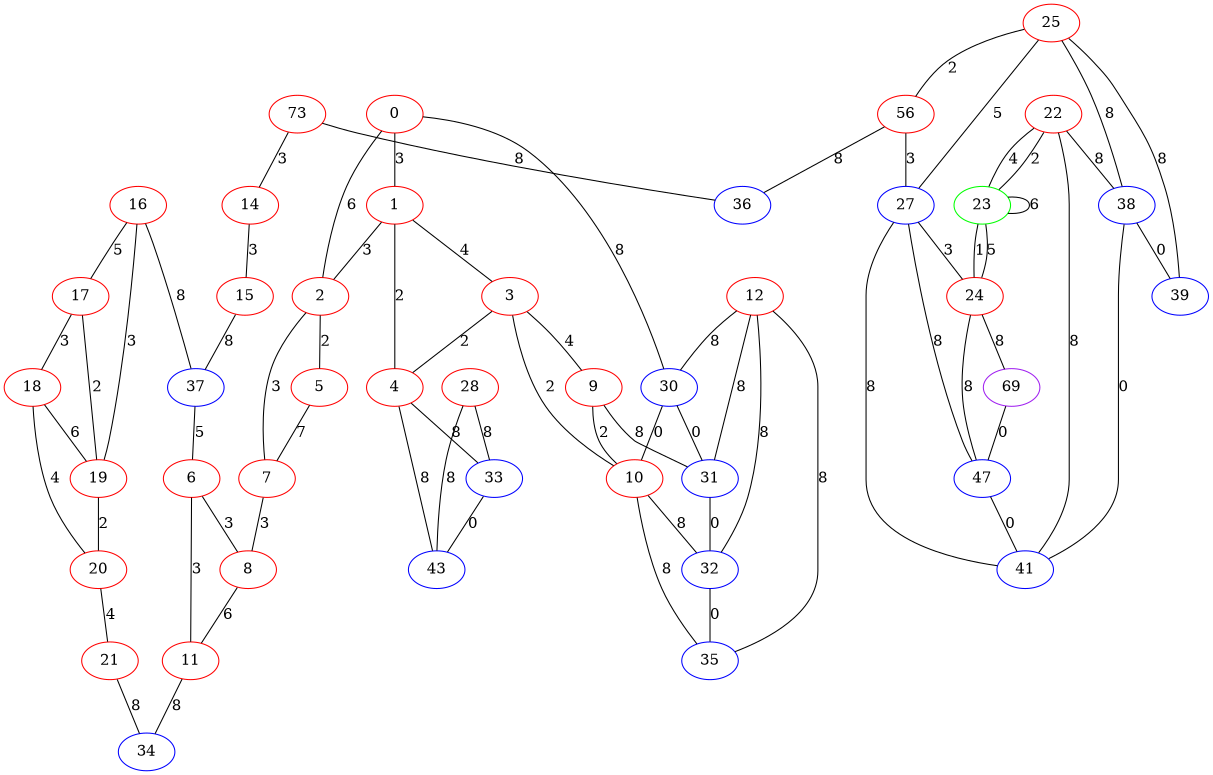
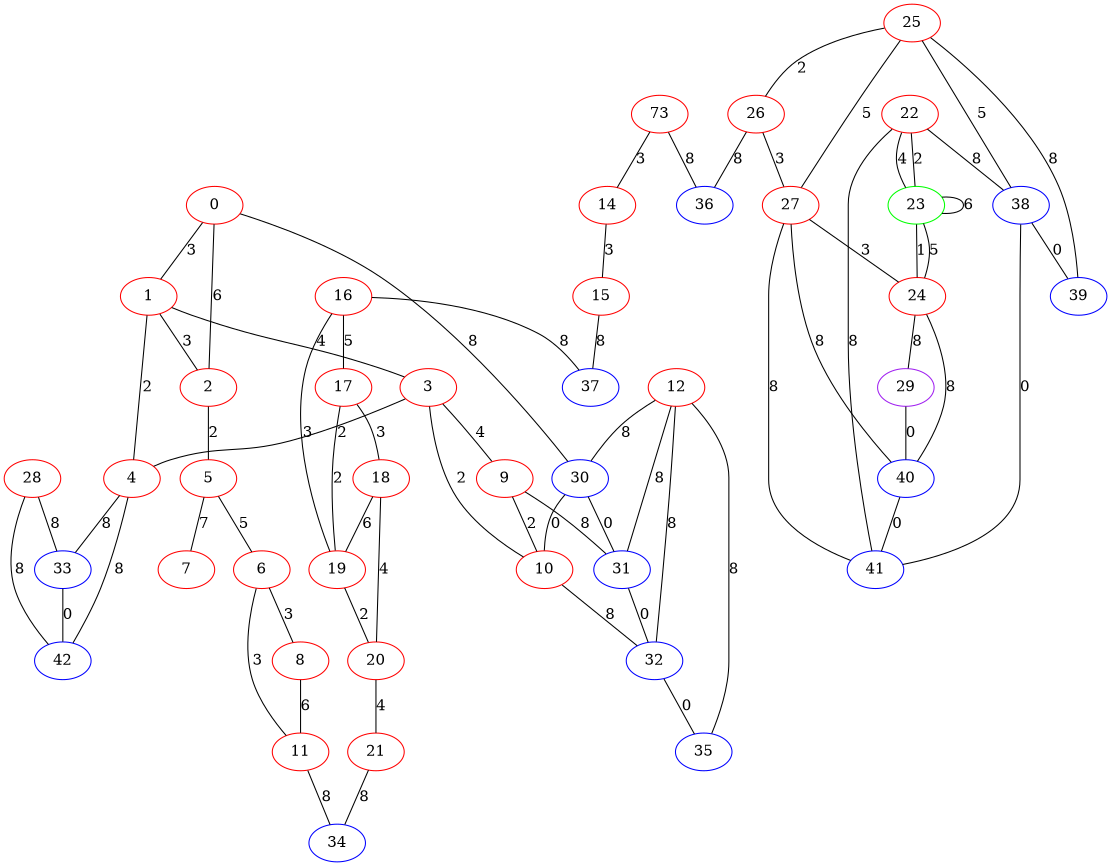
node "56": label "56" -> "26"
edge "25" -- "38": label "8" -> "5"
node "27": color blue -> red
edge "2" -- "7": removed, label "3"
node "69": label "69" -> "29"
edge "37" -- "6": now "5" -- "6"
node "47": label "47" -> "40"
edge "7" -- "8": removed, label "3"
node "43": label "43" -> "42"
edge "10" -- "35": removed, label "8"
